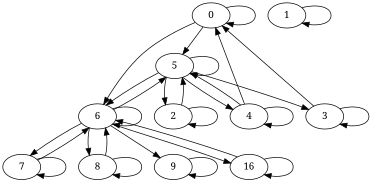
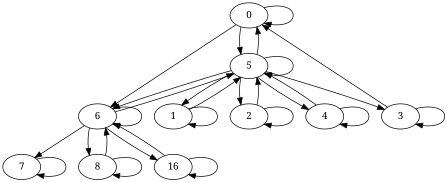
edge "4" -> "0": now "5" -> "0"
edge "5" -> "1": added
edge "1" -> "5": added
edge "7" -> "6": removed
node "9": removed
